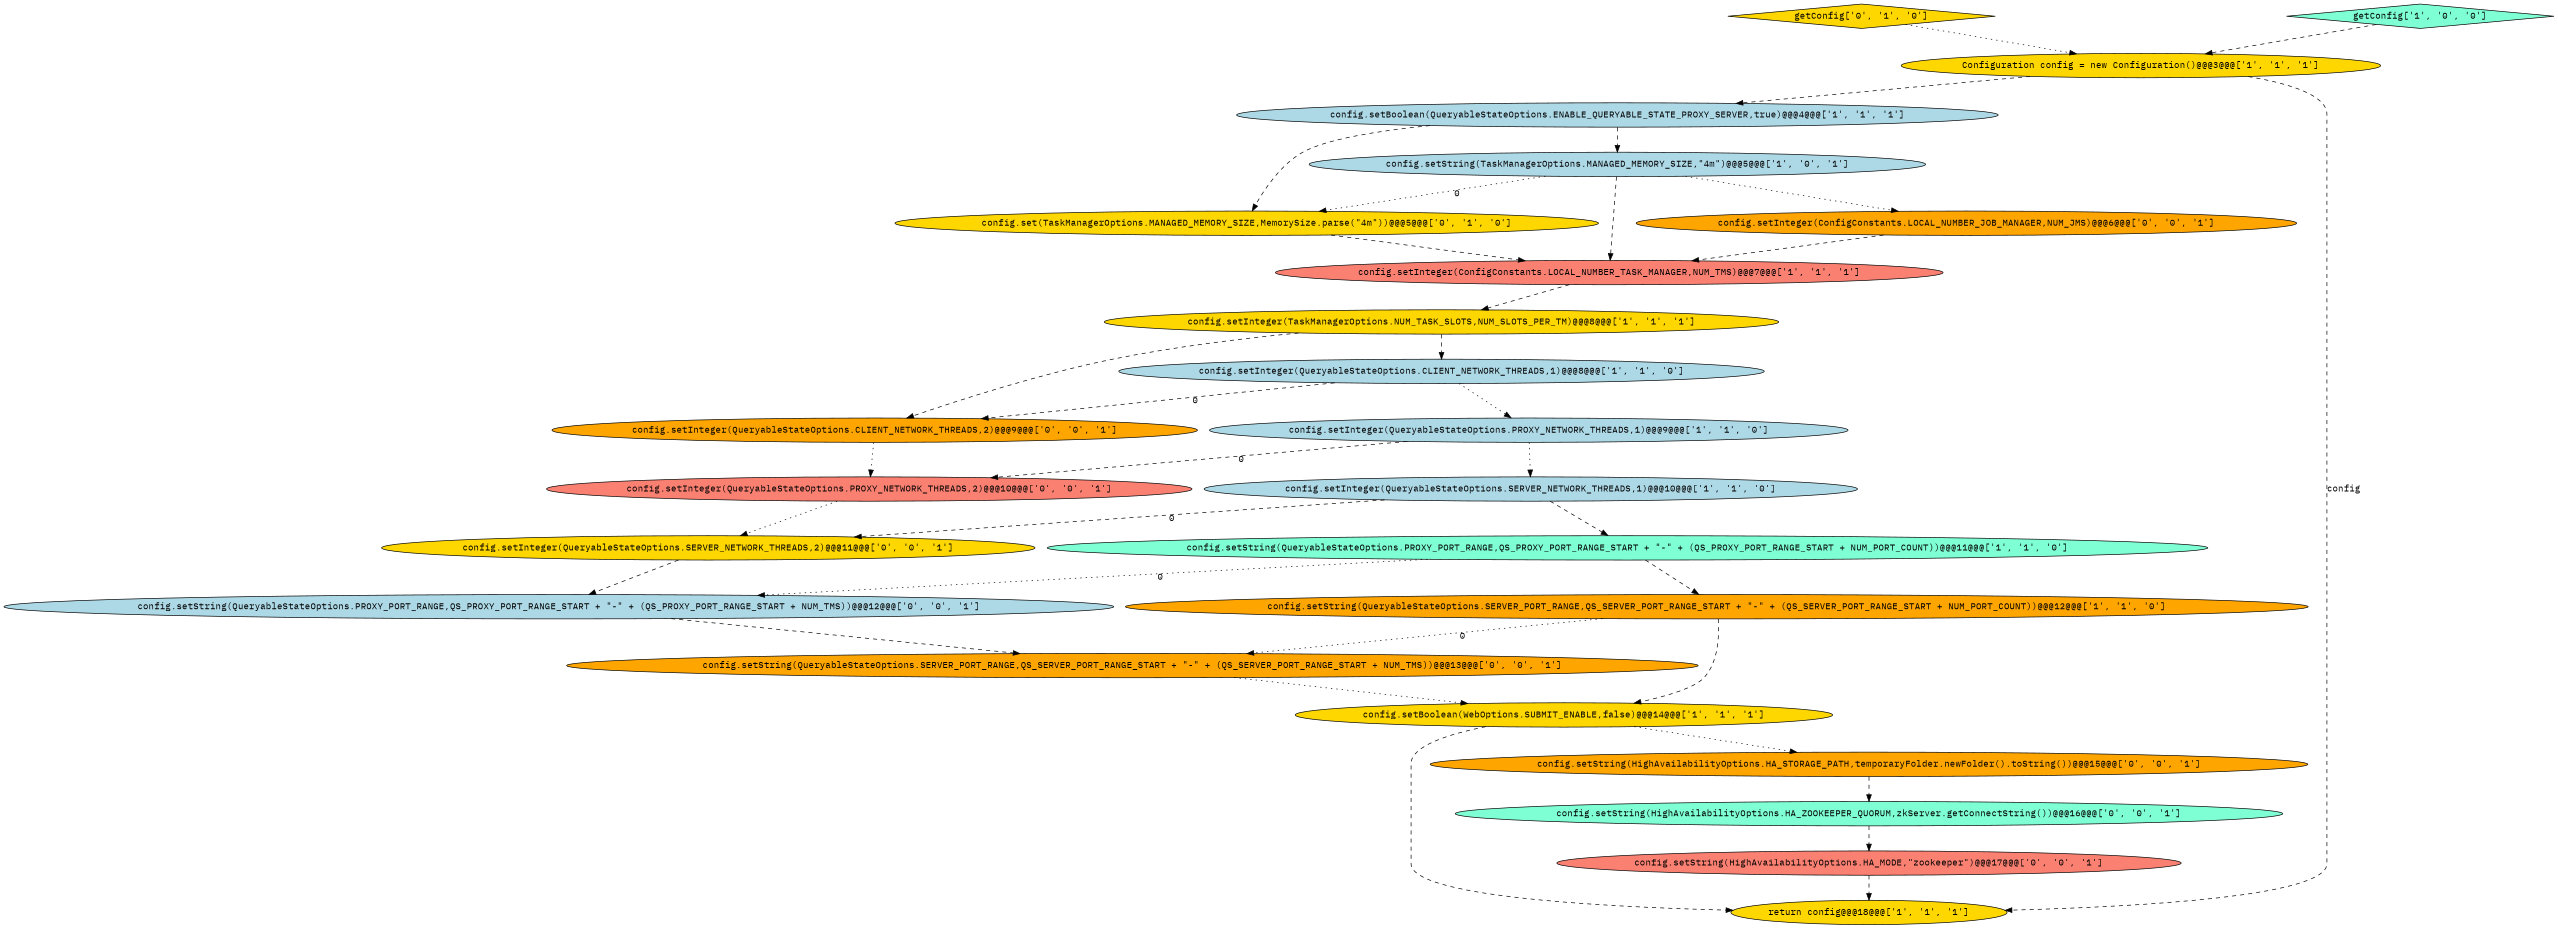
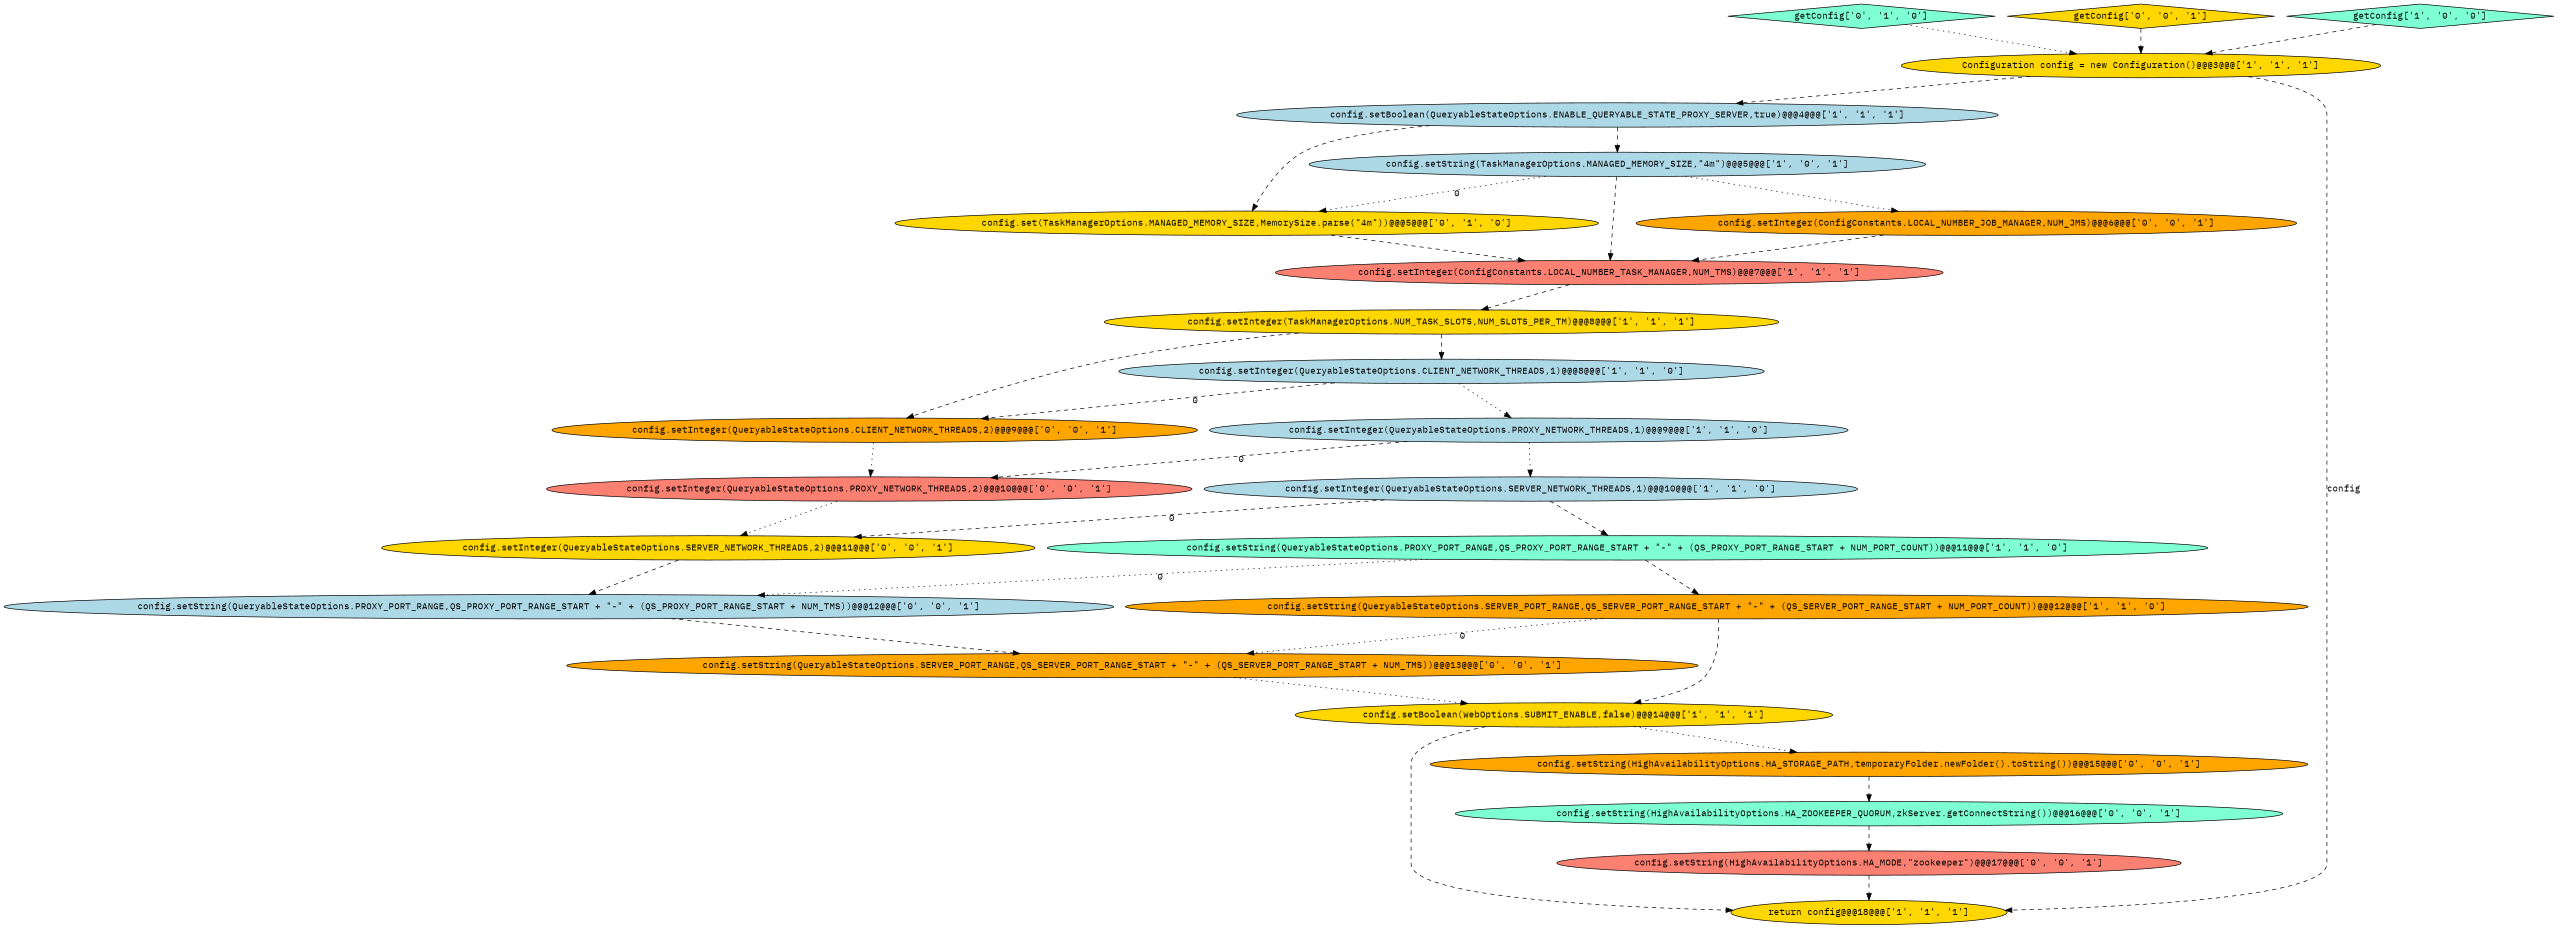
node "getConfig['0', '1', '0']": fillcolor gold -> aquamarine
node "getConfig['0', '0', '1']": added
